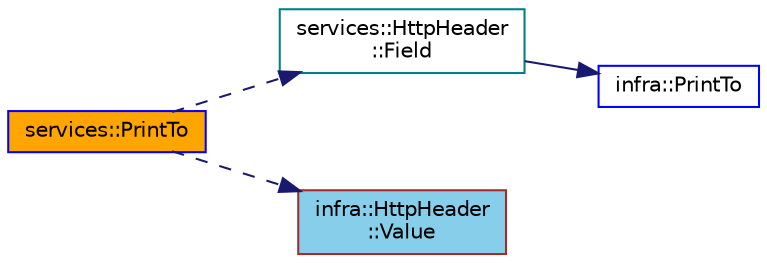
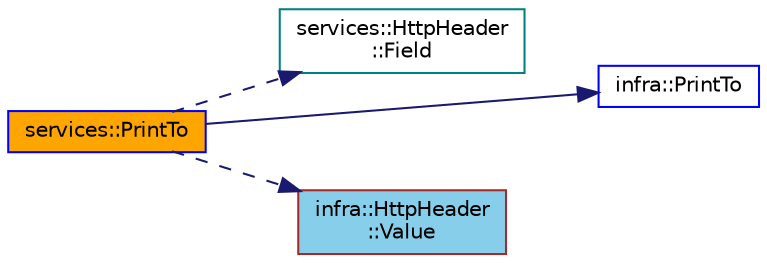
edge "services::HttpHeader ::Field" -> "infra::PrintTo": now "services::PrintTo" -> "infra::PrintTo"
